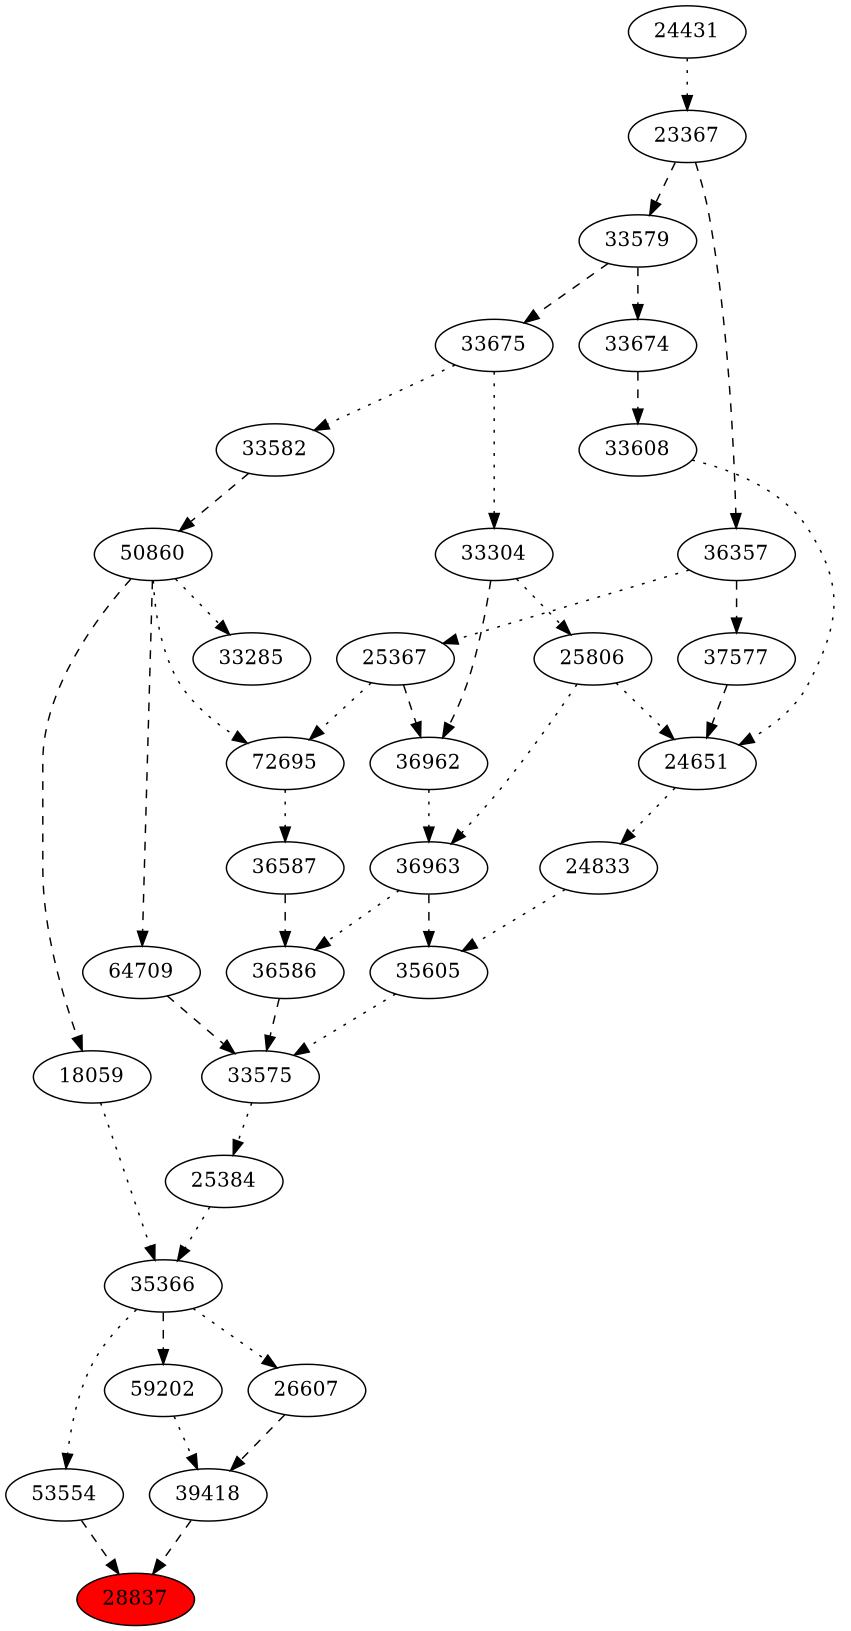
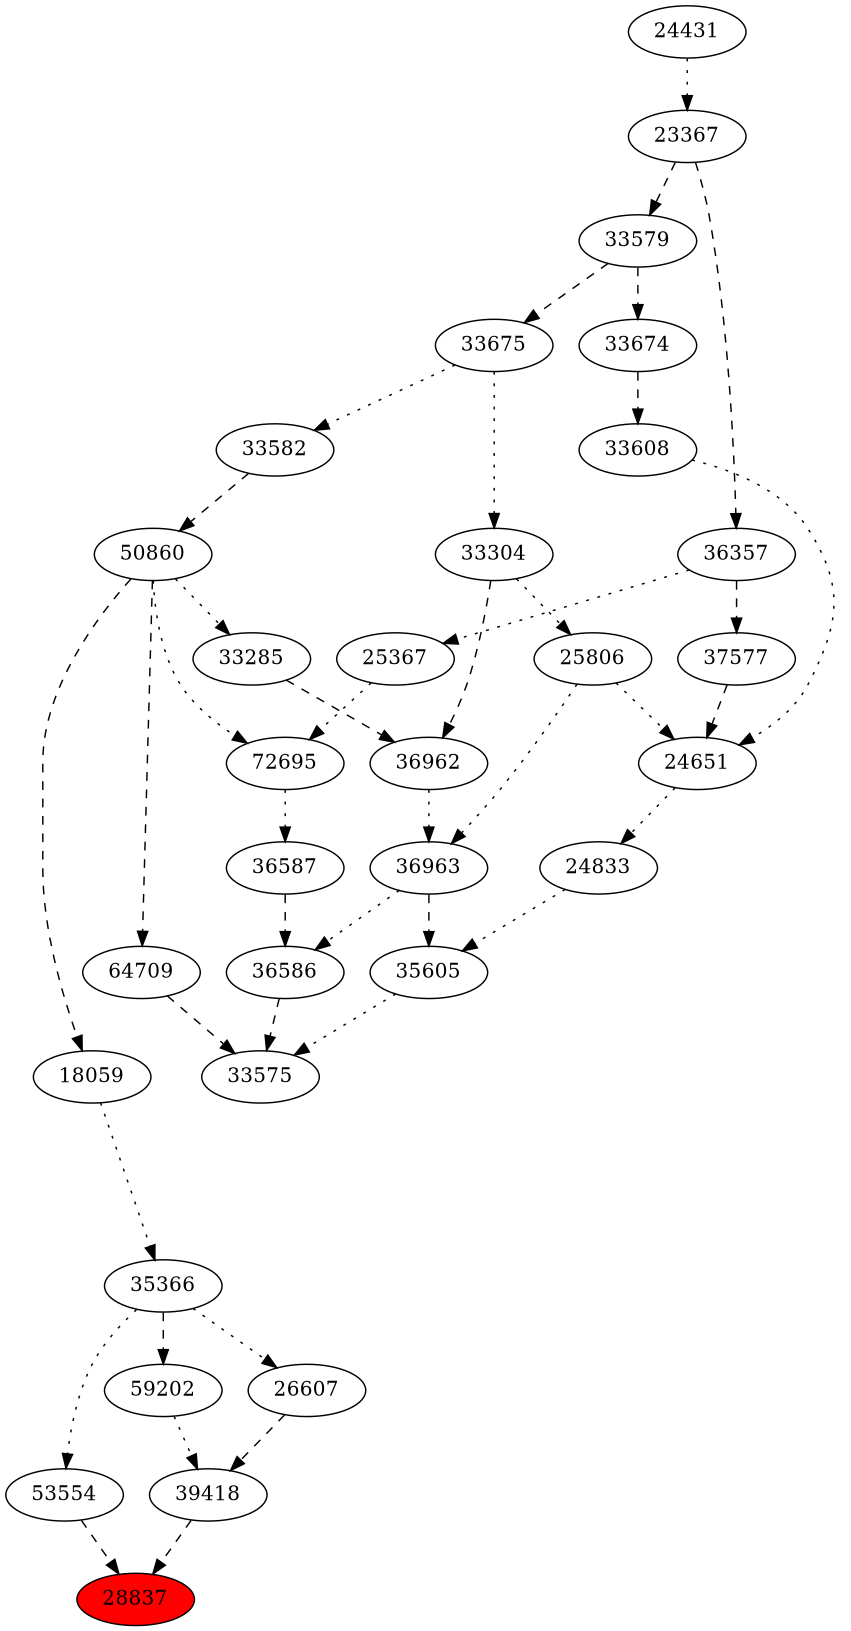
edge "25367" -> "36962": now "33285" -> "36962"
node "25384": removed
